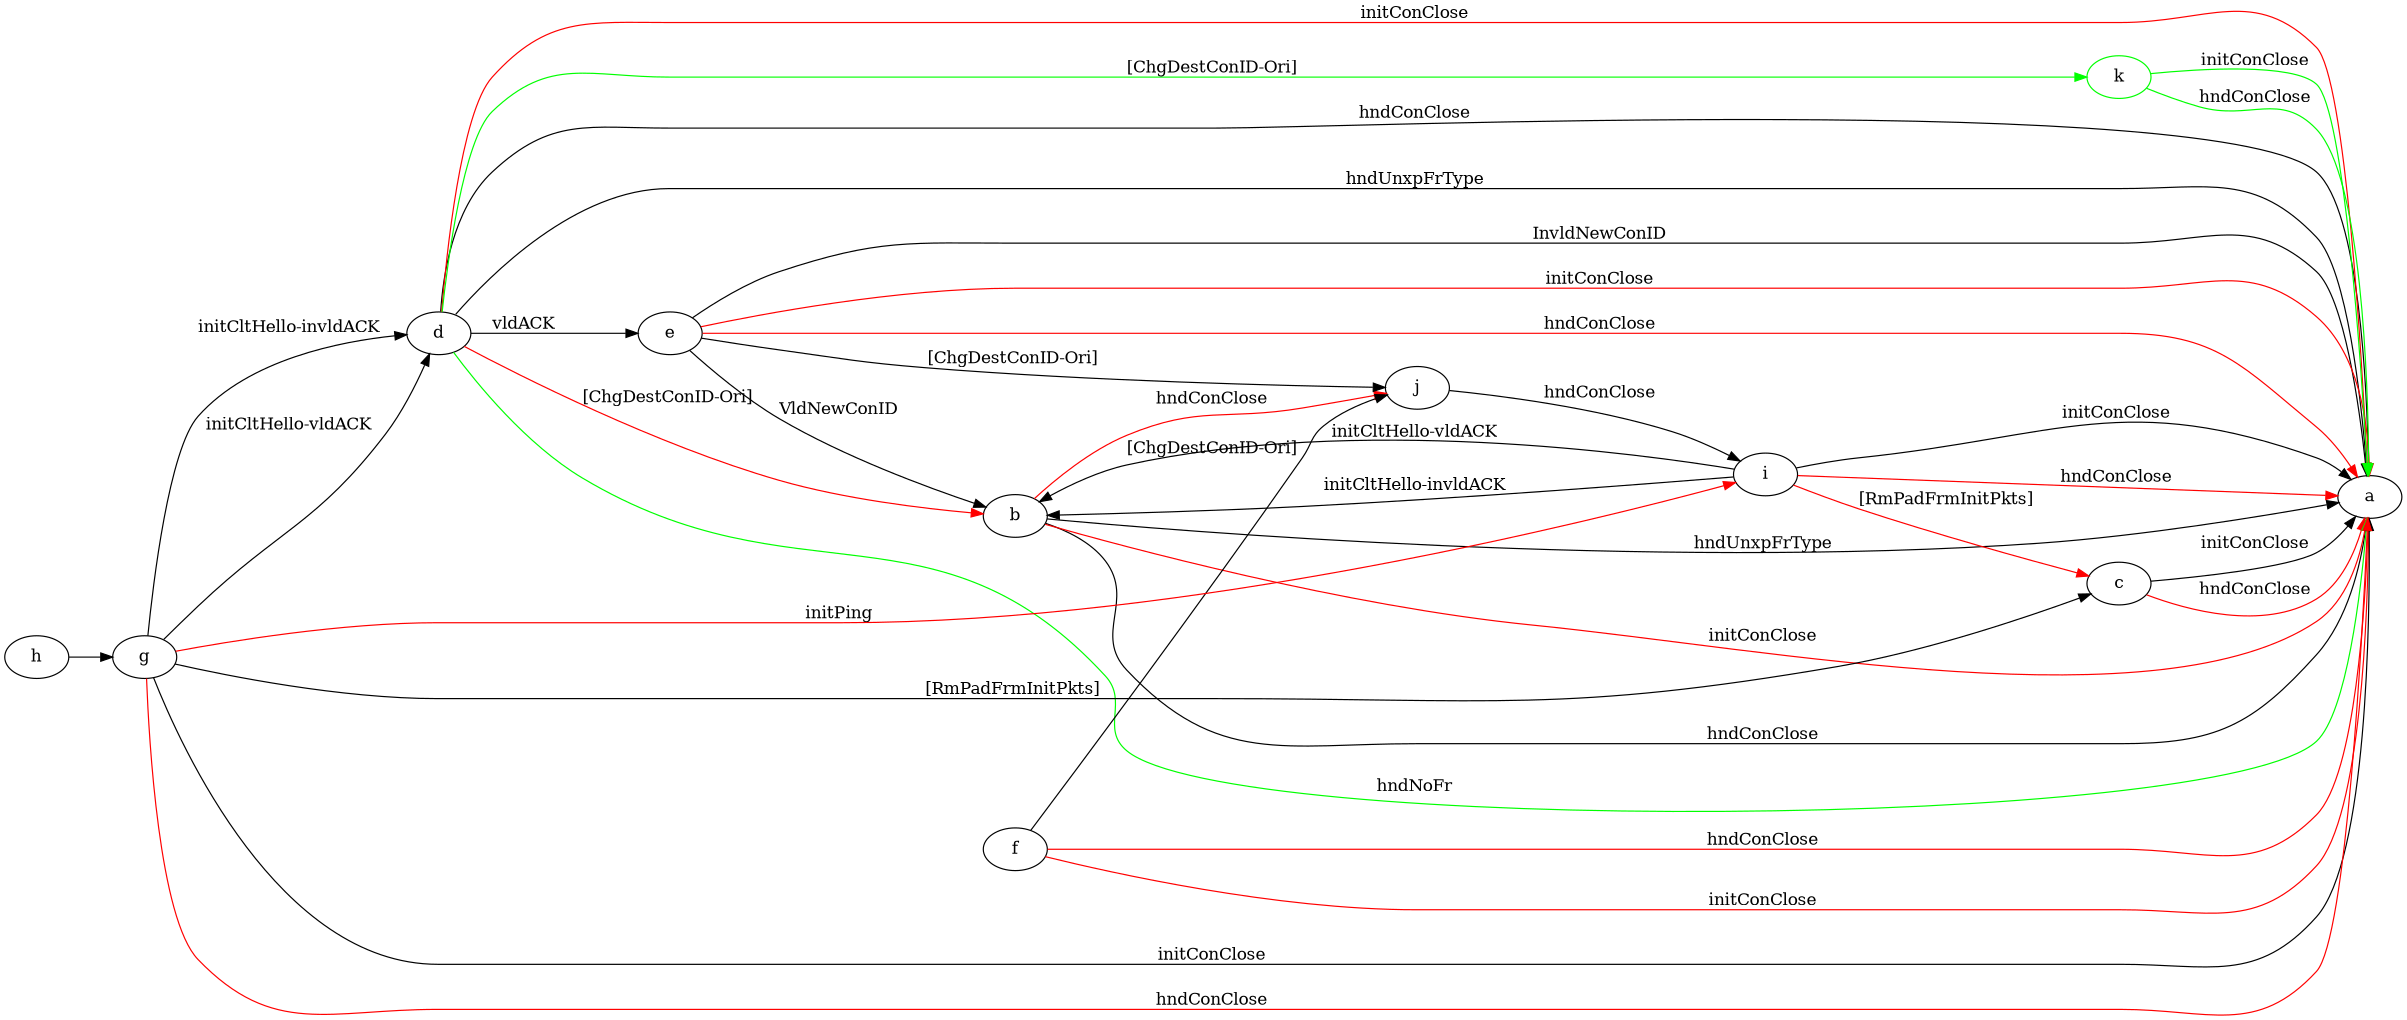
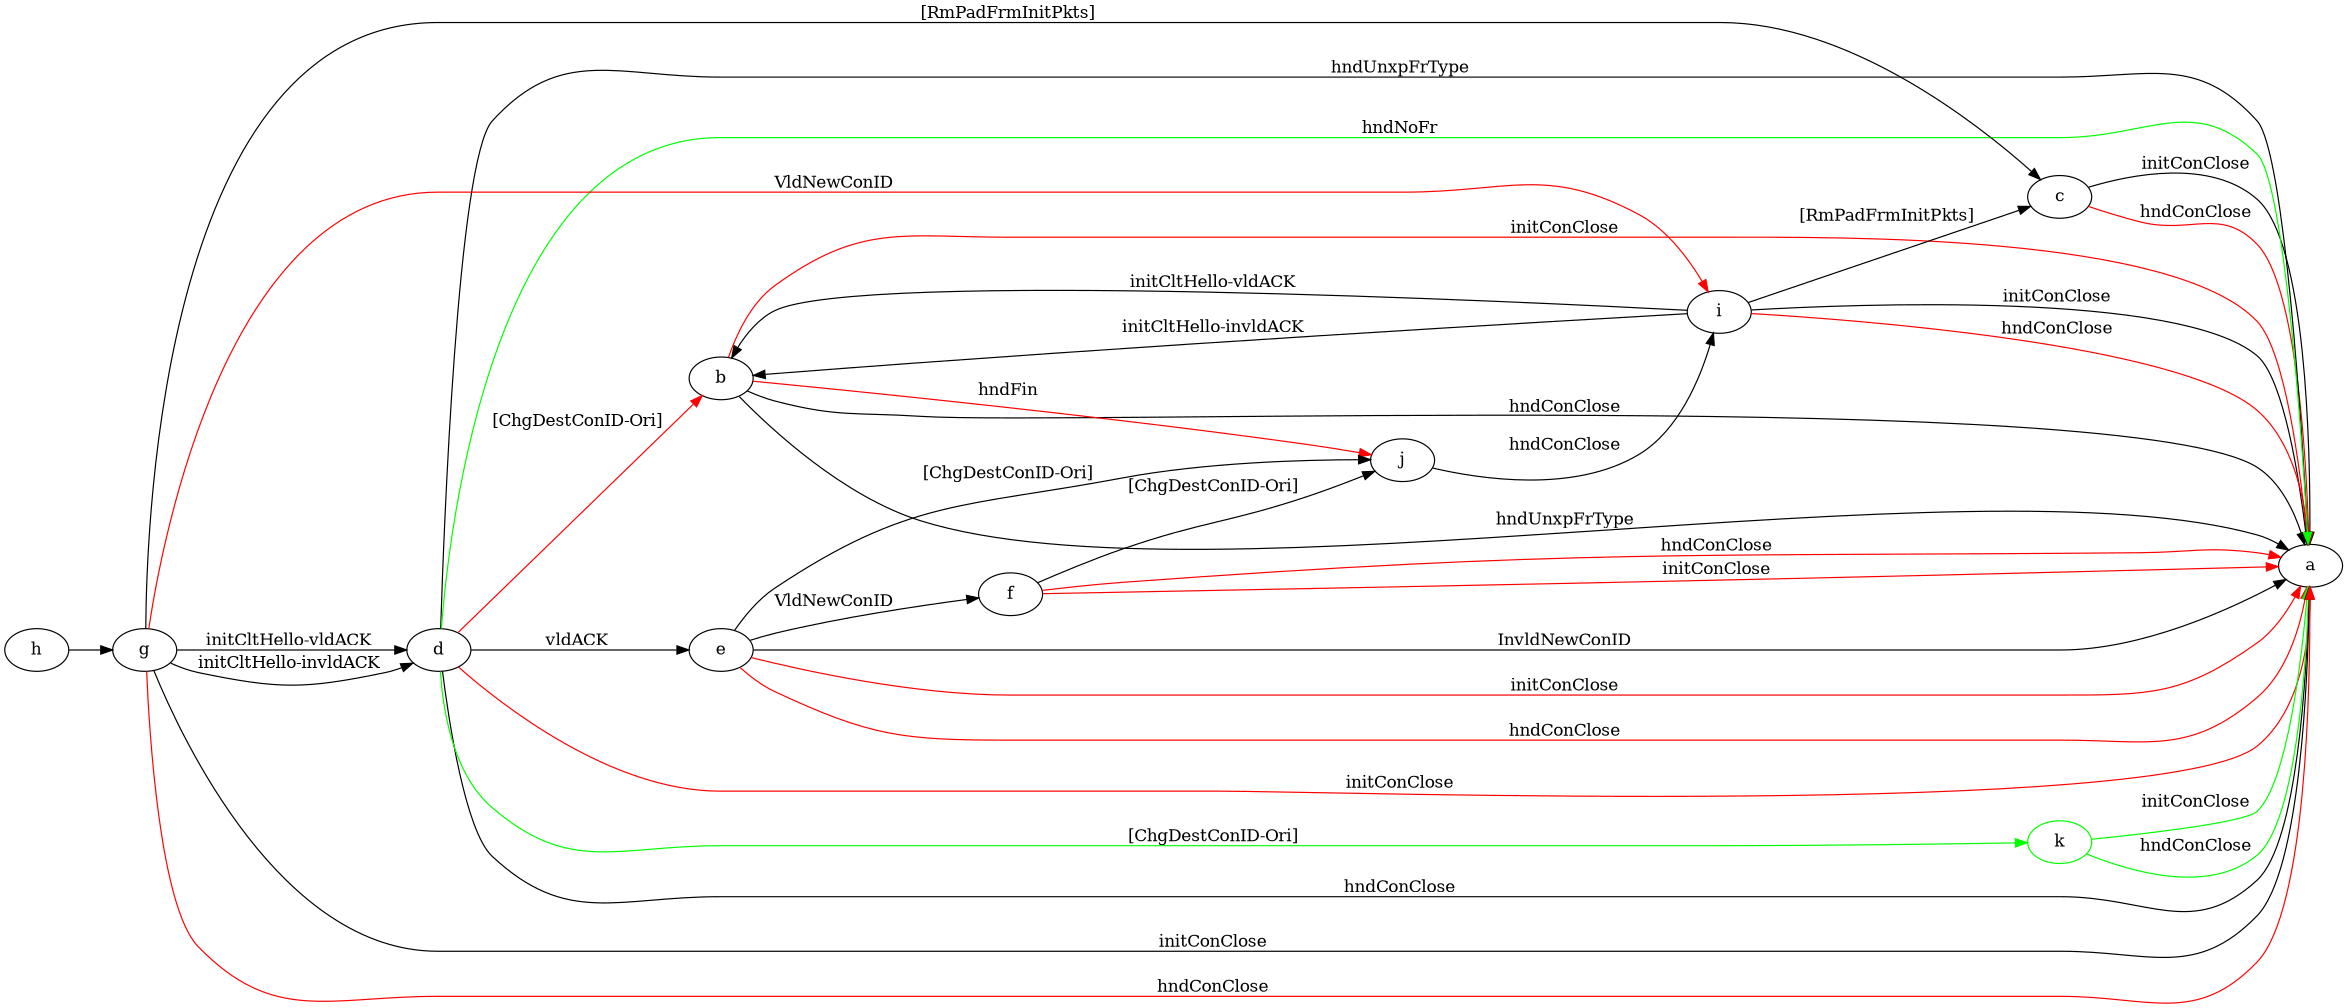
edge "b" -> "j": label "hndConClose " -> "hndFin "
edge "e" -> "b": now "e" -> "f"
edge "i" -> "c": color red -> black
edge "g" -> "i": label "initPing " -> "VldNewConID "
